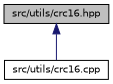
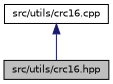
edge "src/utils/crc16.cpp" -> "src/utils/crc16.hpp": reversed
